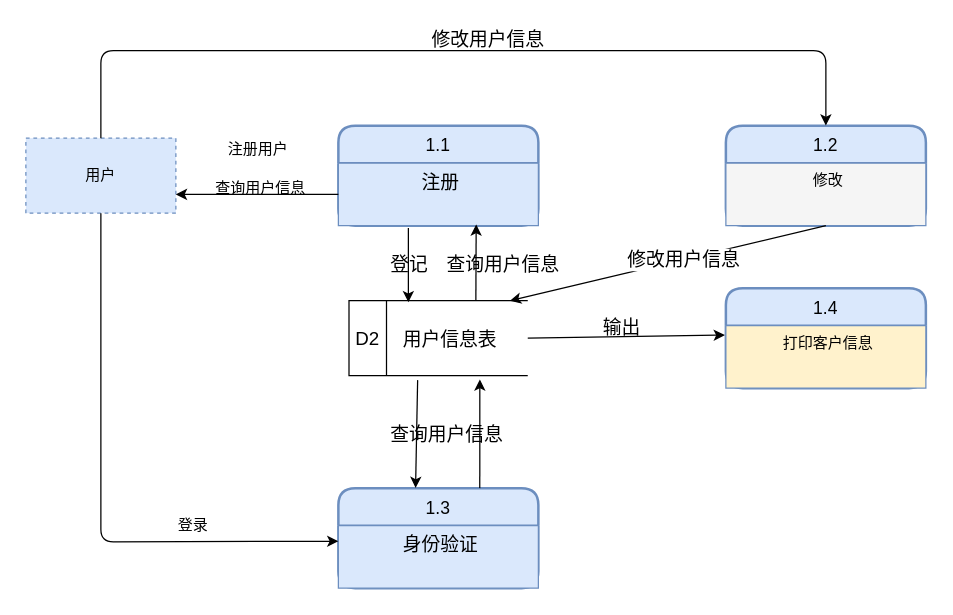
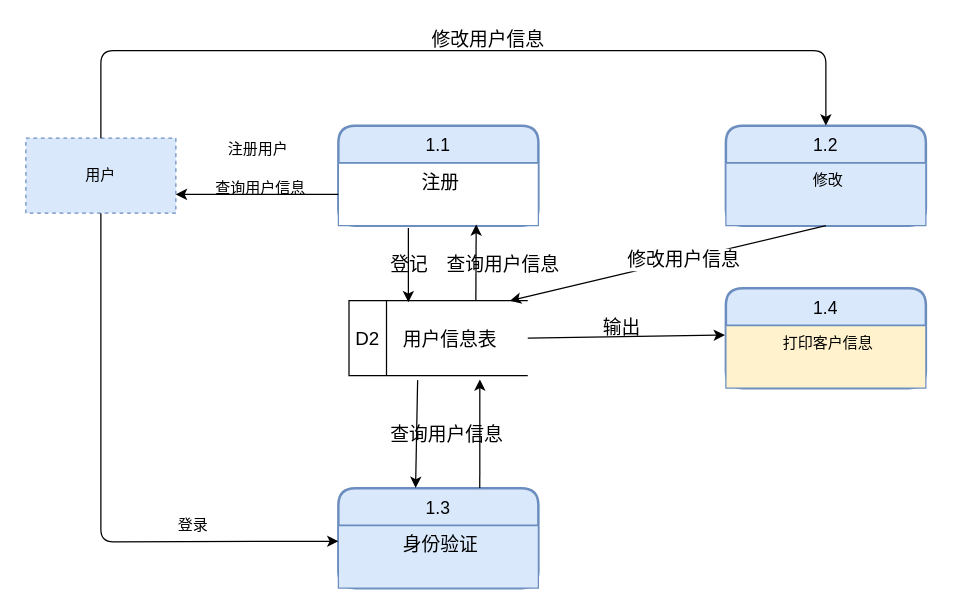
node "注册": fillcolor #dae8fc -> #ffffff
node "修改": fillcolor #f5f5f5 -> #dae8fc
